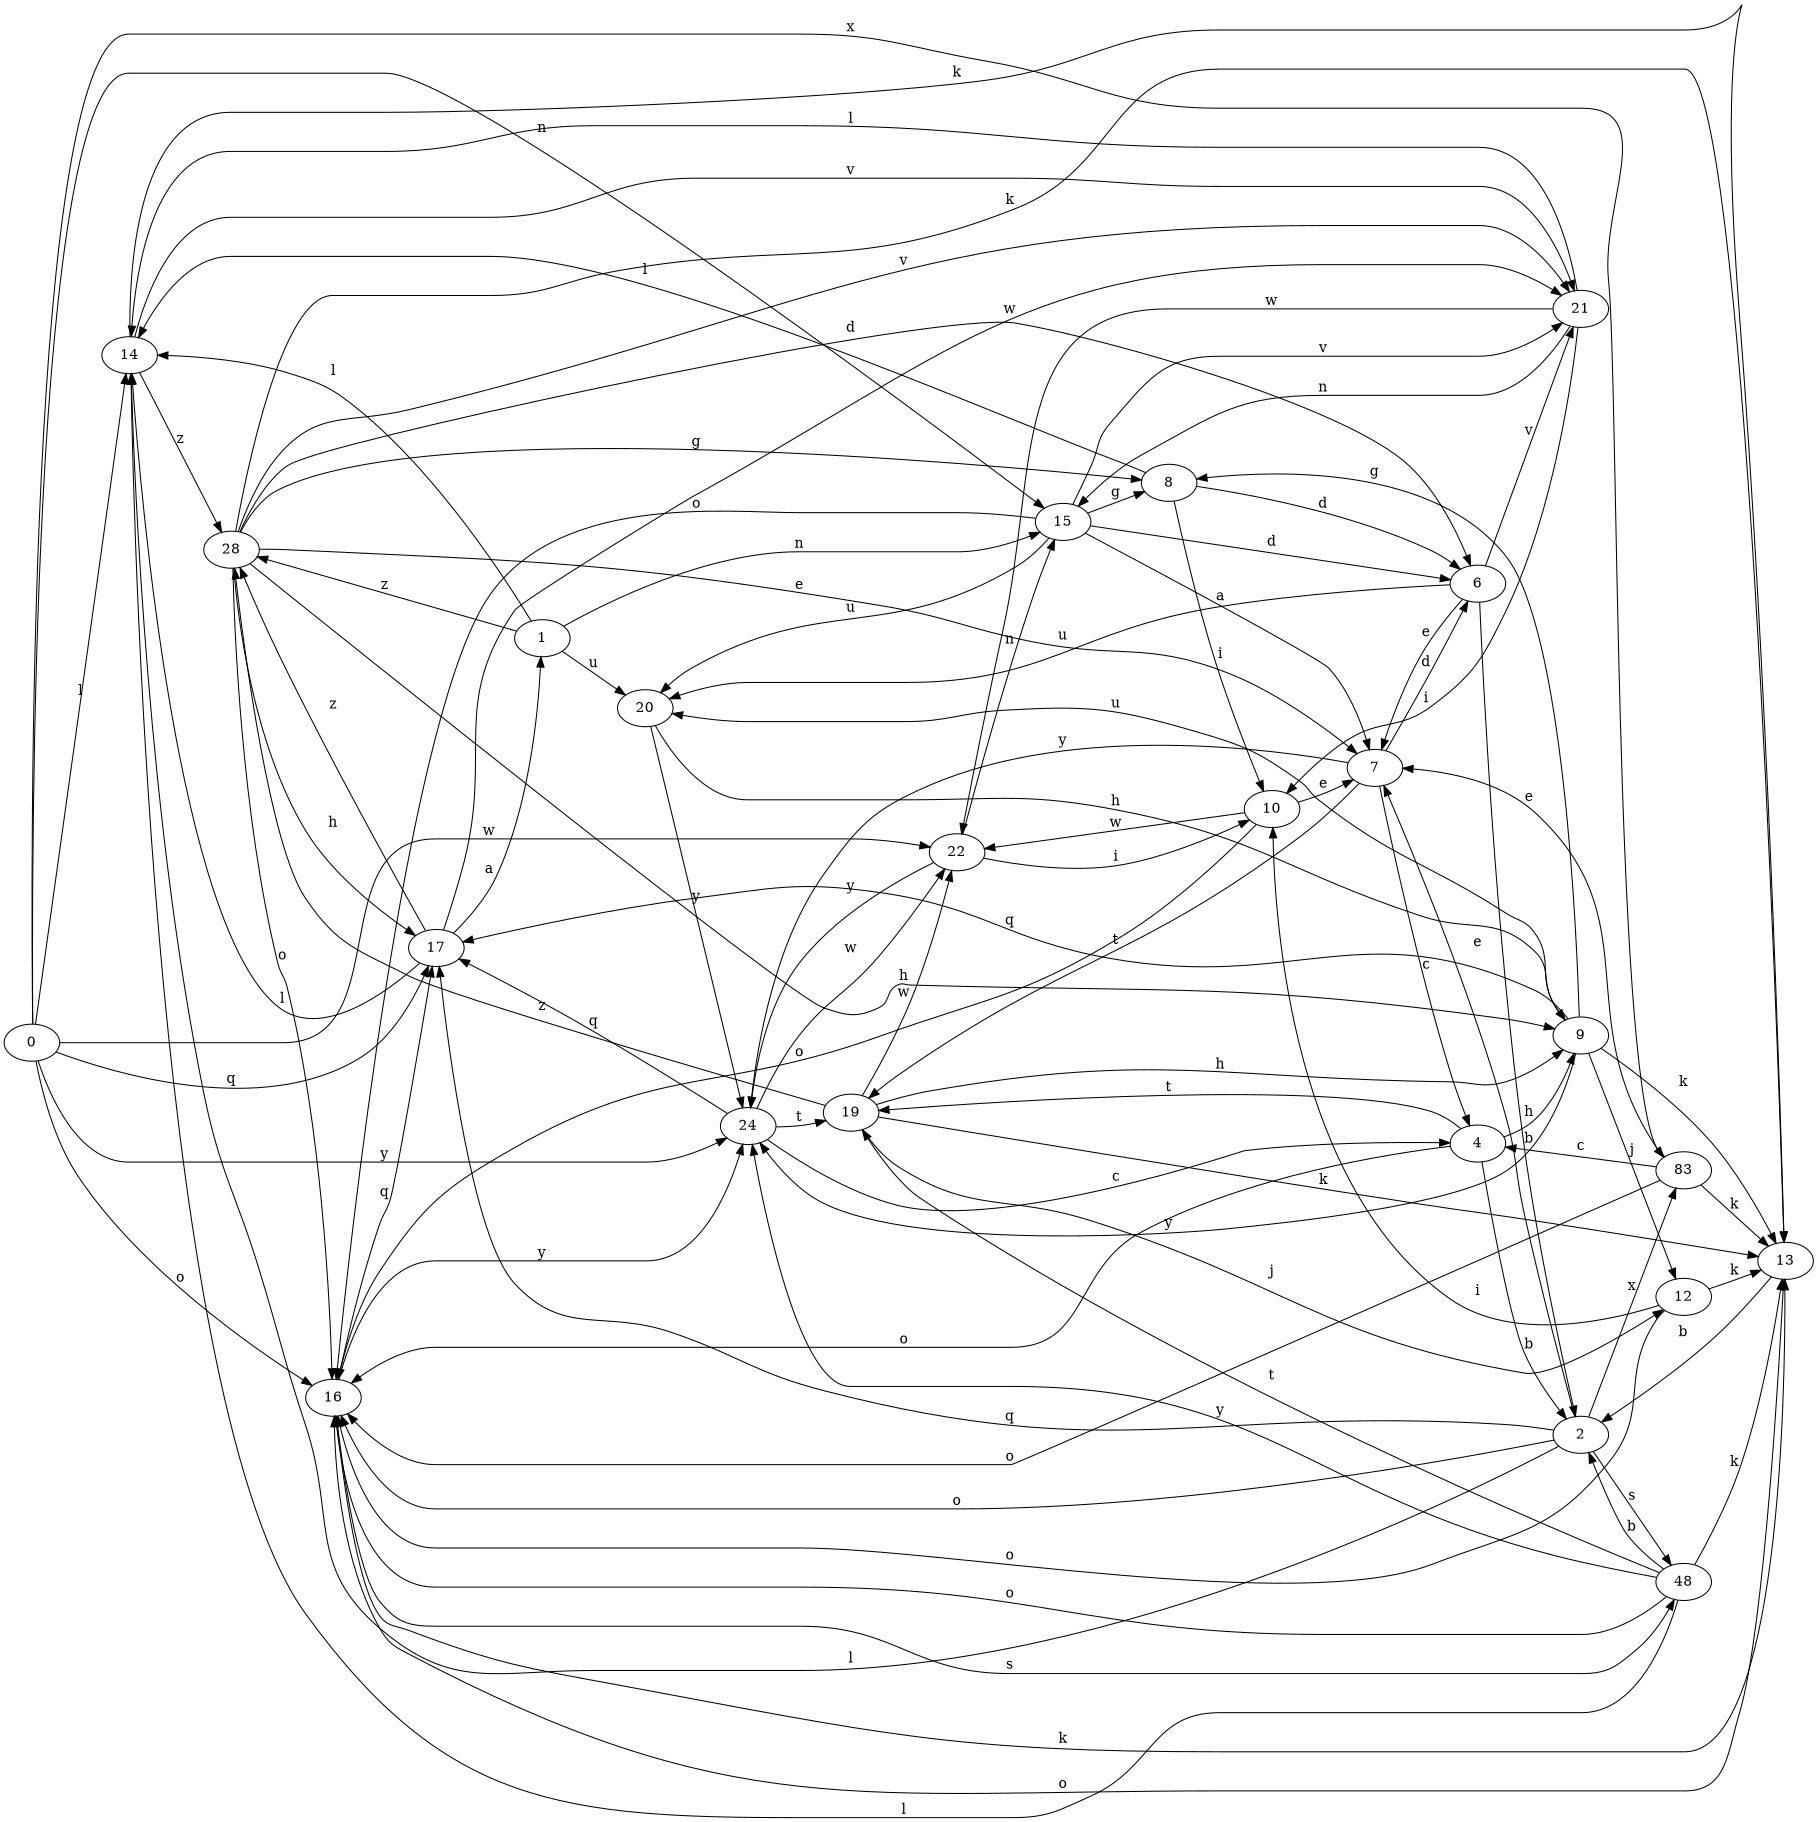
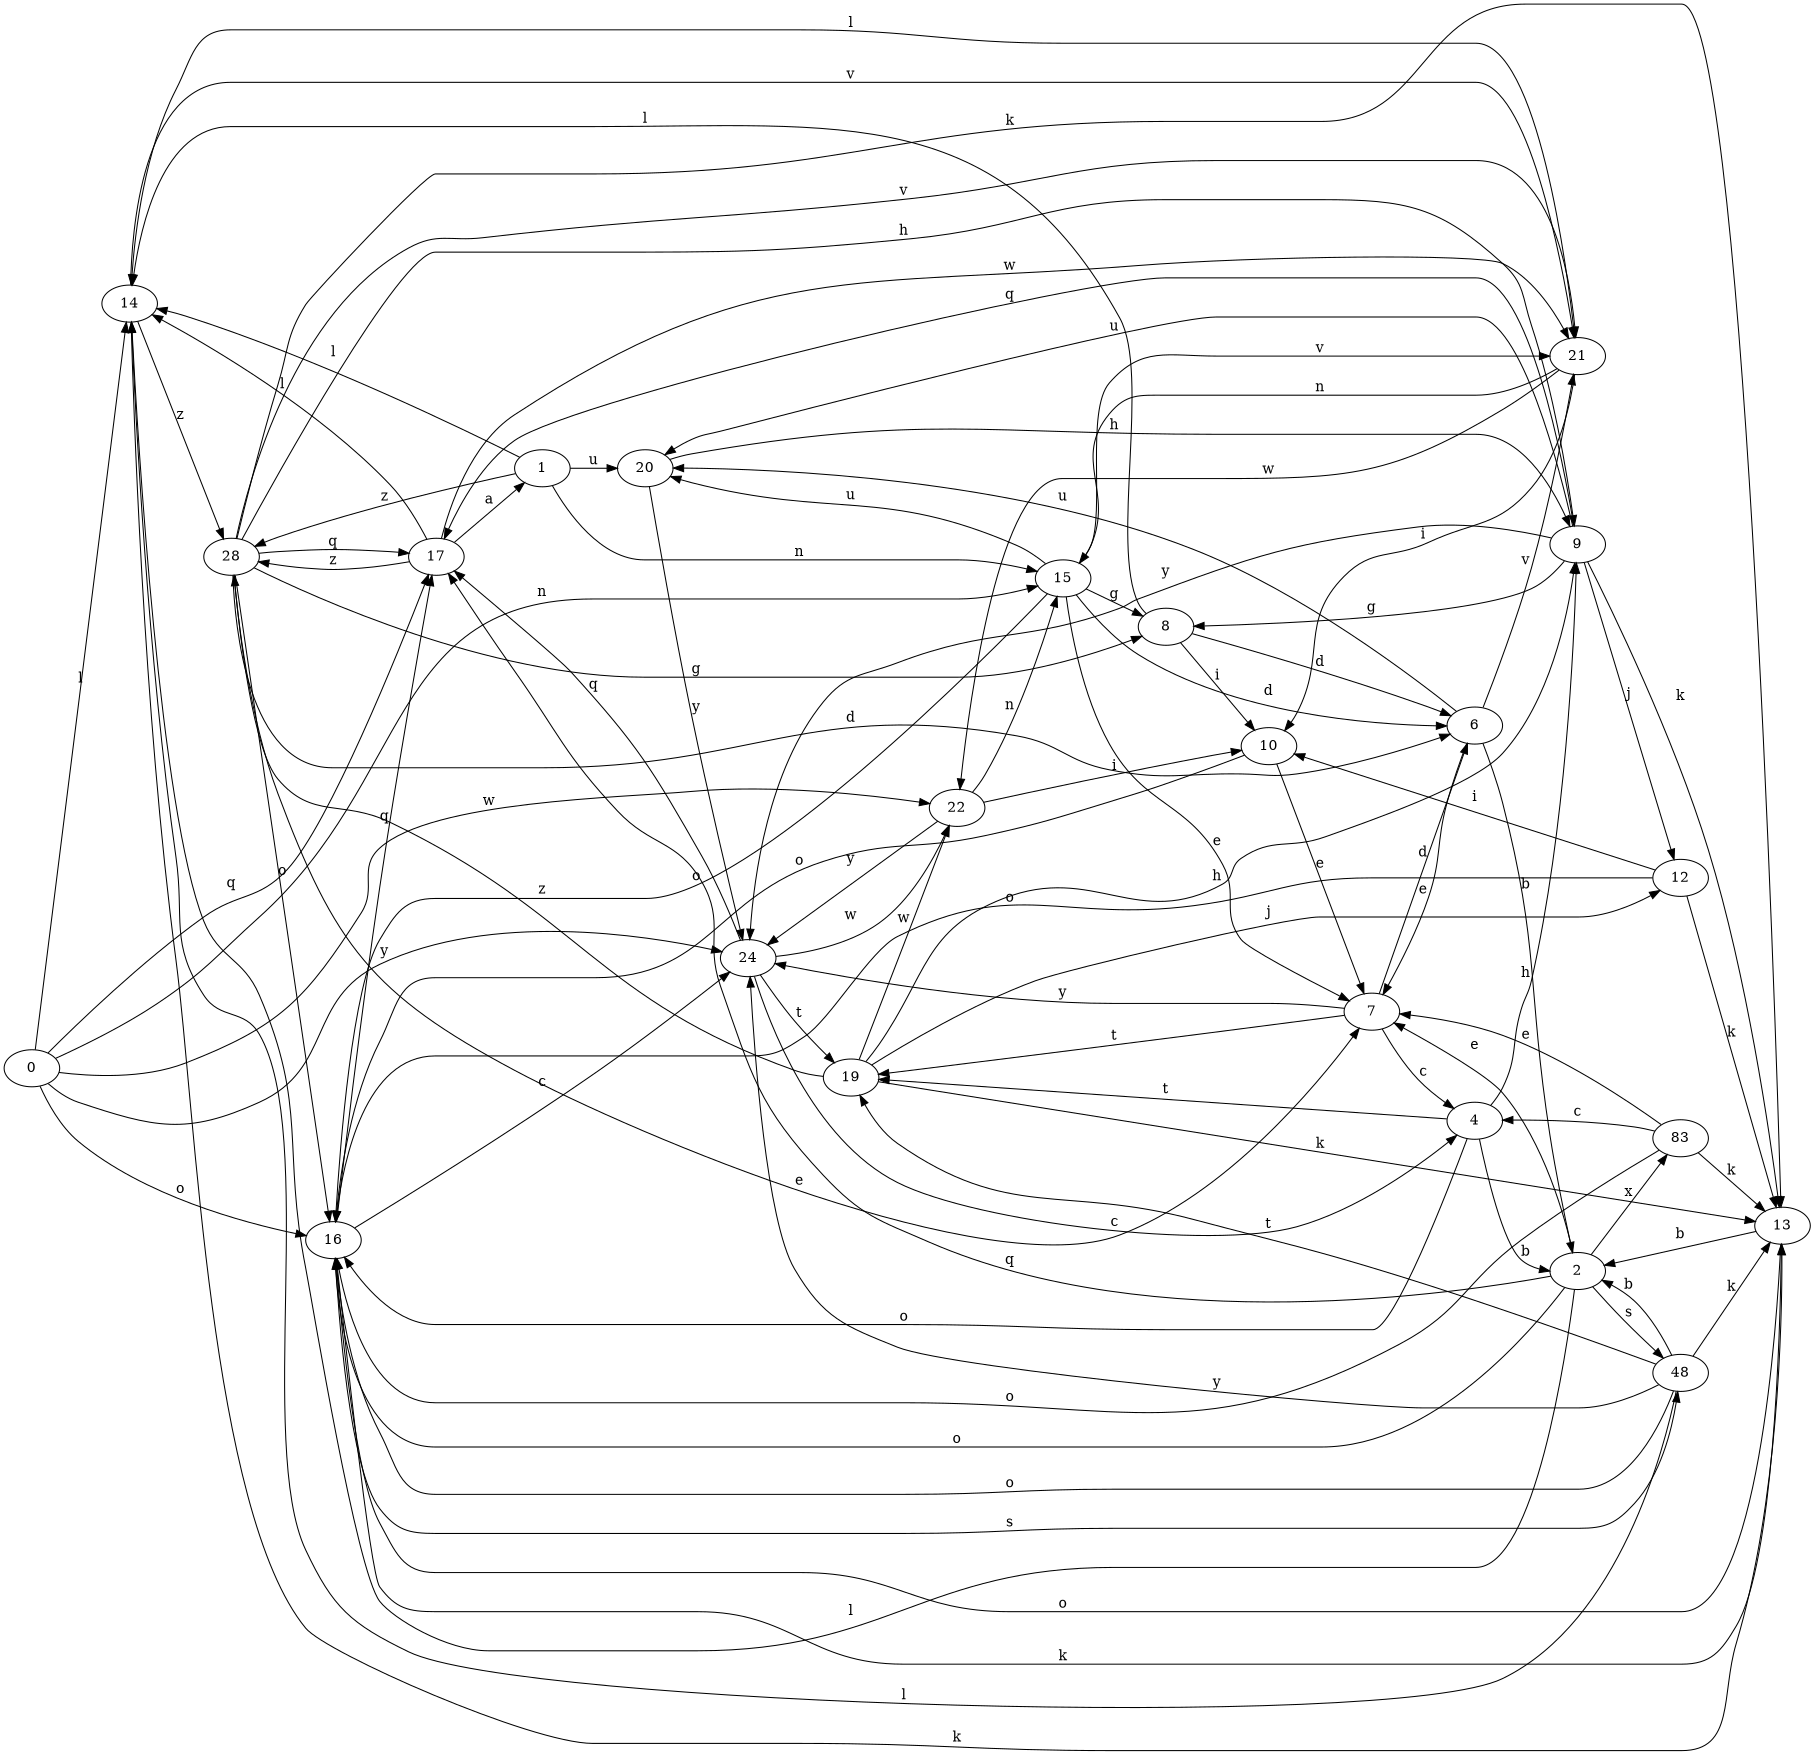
edge "0" -> "83": removed, label "x"
edge "15" -> "7": label "a" -> "e"
edge "28" -> "17": label "h" -> "q"
edge "10" -> "22": removed, label "w"
edge "16" -> "24": label "y" -> "c"
